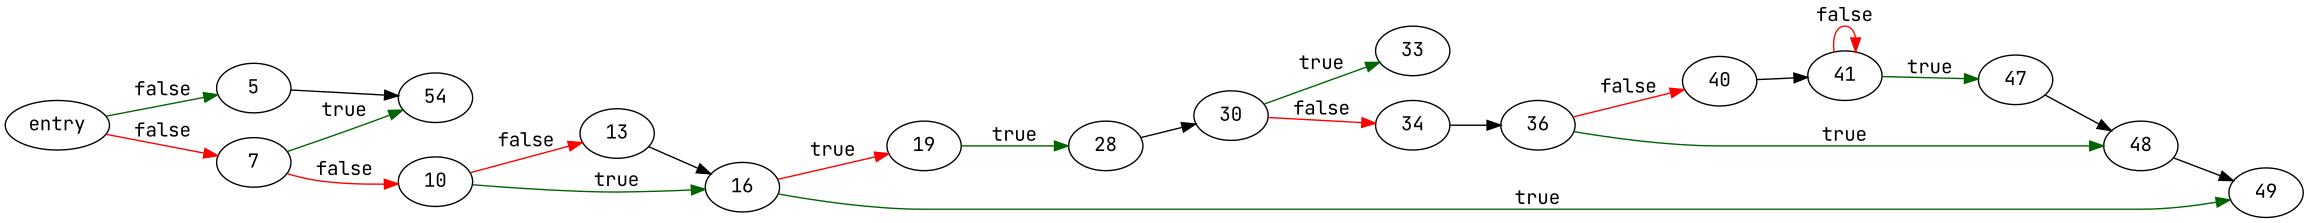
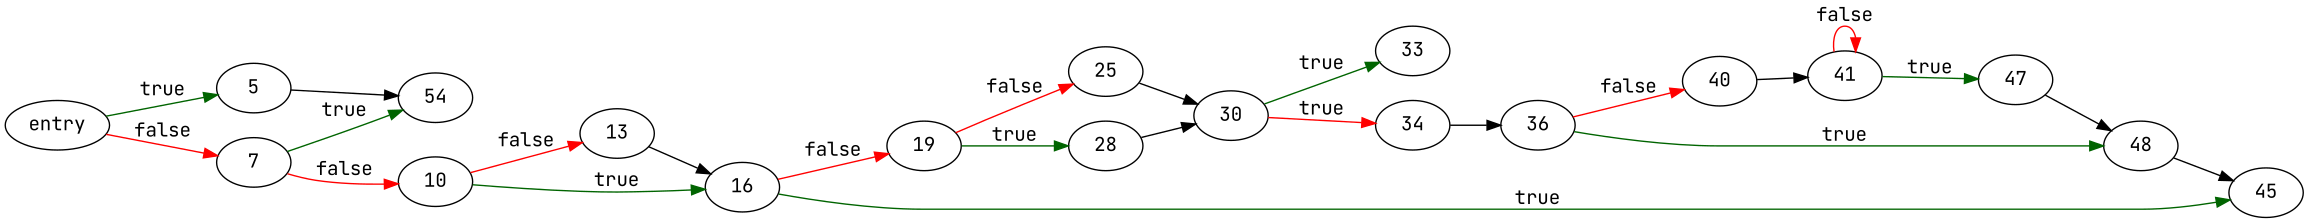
node "25": added
edge "entry" -> "5": label "false" -> "true"
edge "30" -> "34": label "false" -> "true"
edge "16" -> "19": label "true" -> "false"
node "49": label "49" -> "45"
